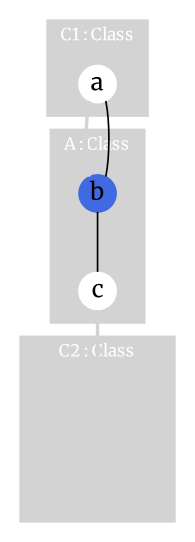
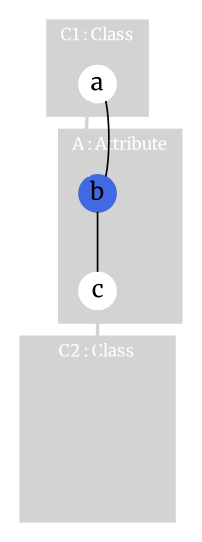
cluster "A : Class": label "A : Class" -> "A : Attribute"
